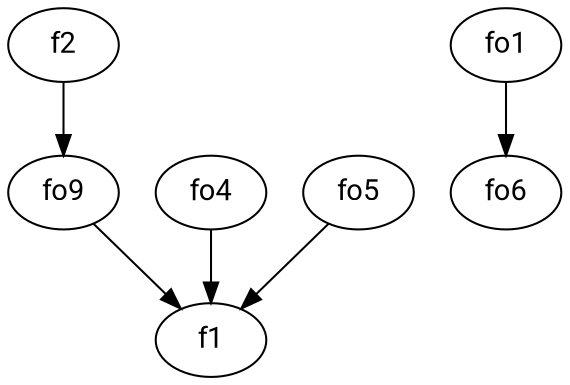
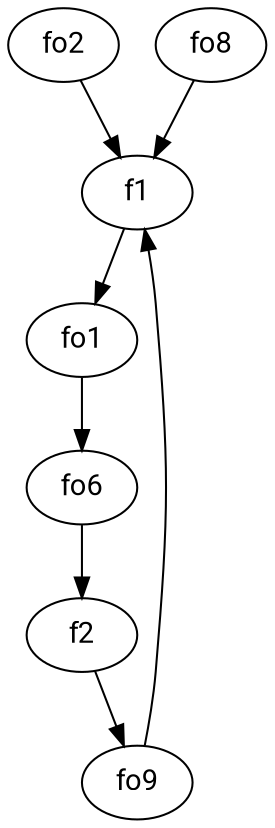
node "fo4": label "fo4" -> "fo2"
node "fo5": label "fo5" -> "fo8"
edge "f1" -> "fo1": added
edge "fo6" -> "f2": added
